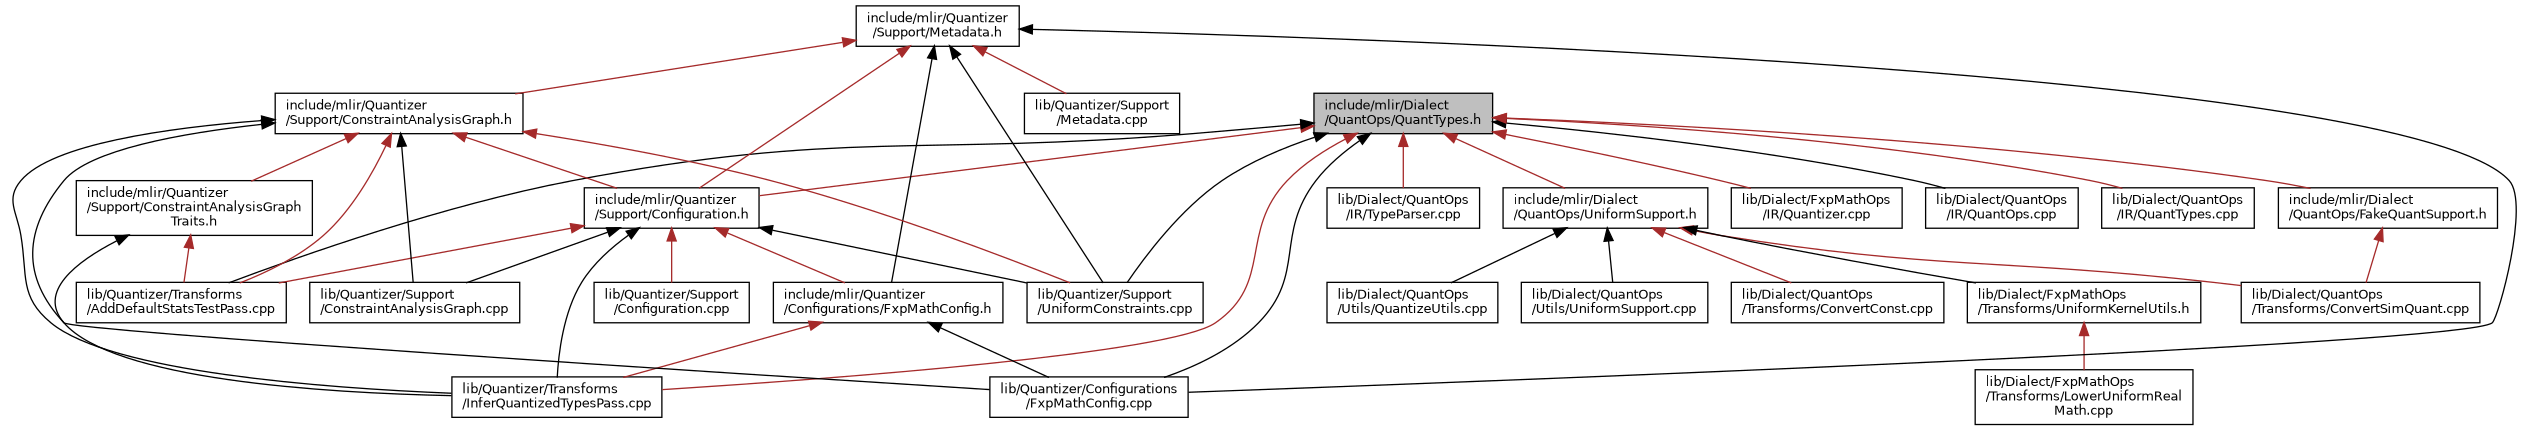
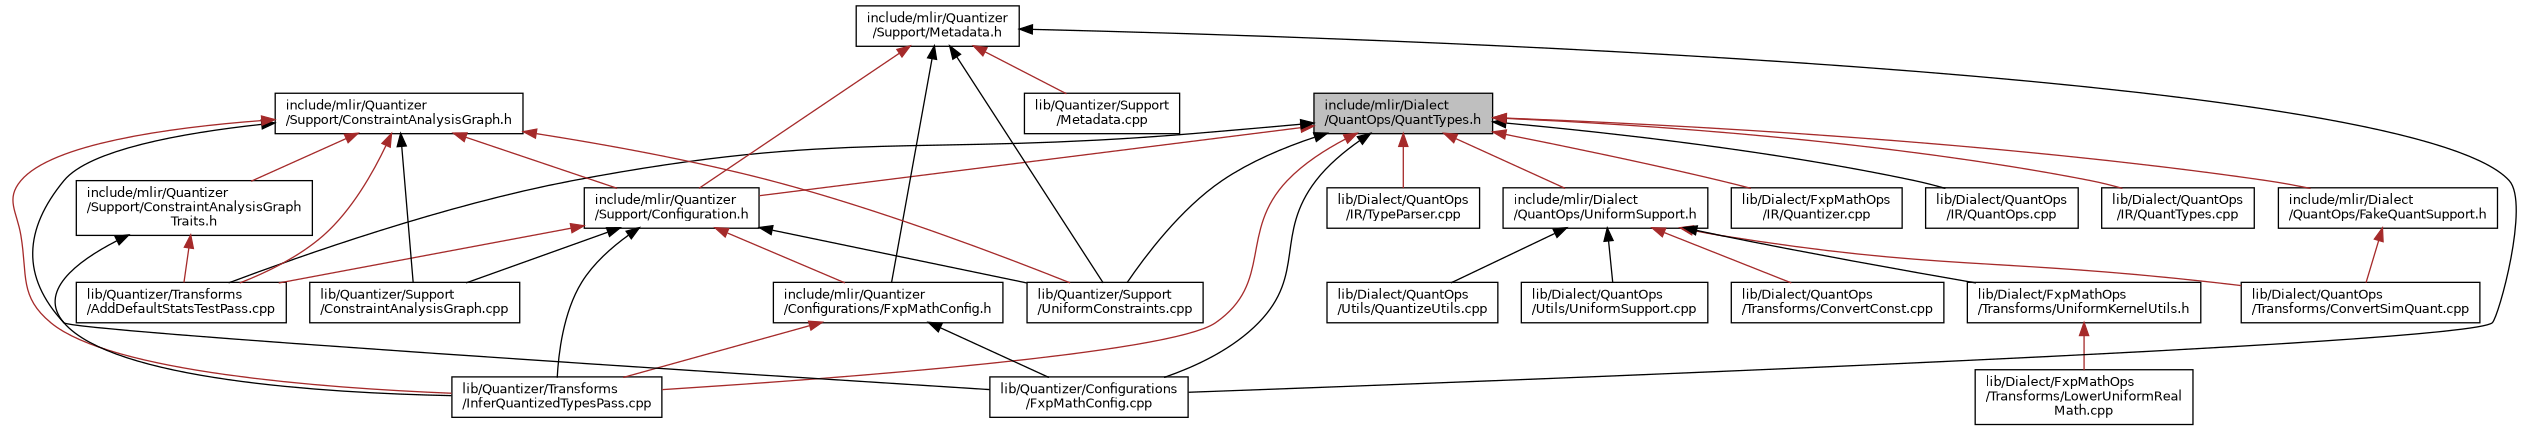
edge "include/mlir/Quantizer /Support/ConstraintAnalysisGraph.h" -> "include/mlir/Quantizer /Support/Metadata.h": removed
node "lib/Quantizer/Support /Configuration.cpp": removed
edge "lib/Quantizer/Transforms /InferQuantizedTypesPass.cpp" -> "include/mlir/Quantizer /Support/ConstraintAnalysisGraph.h": color black -> brown
